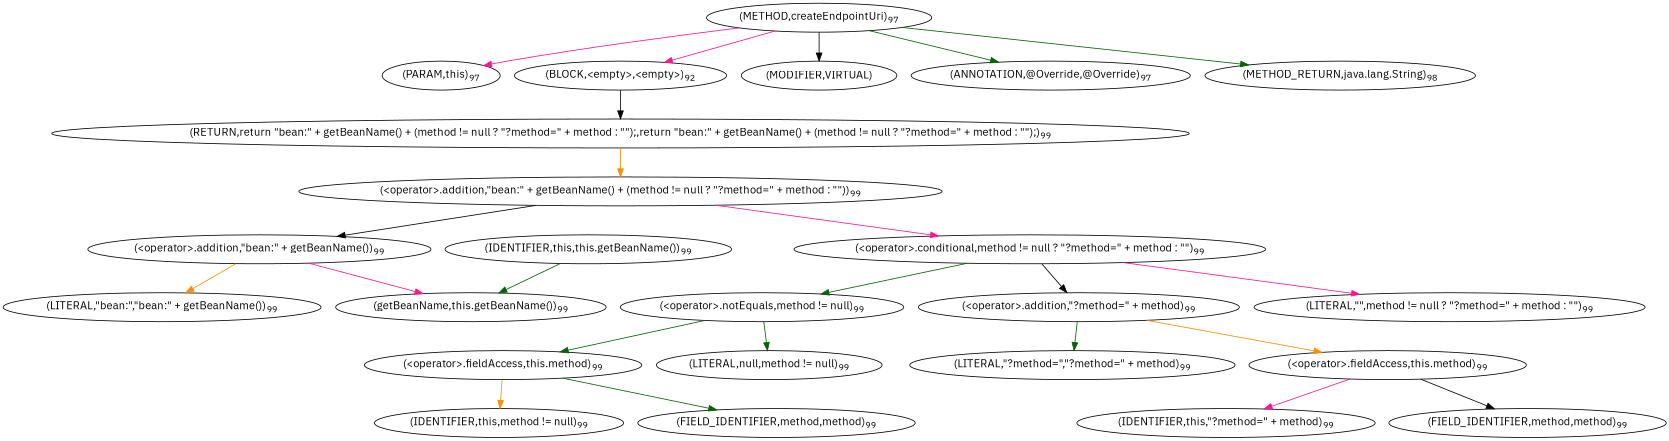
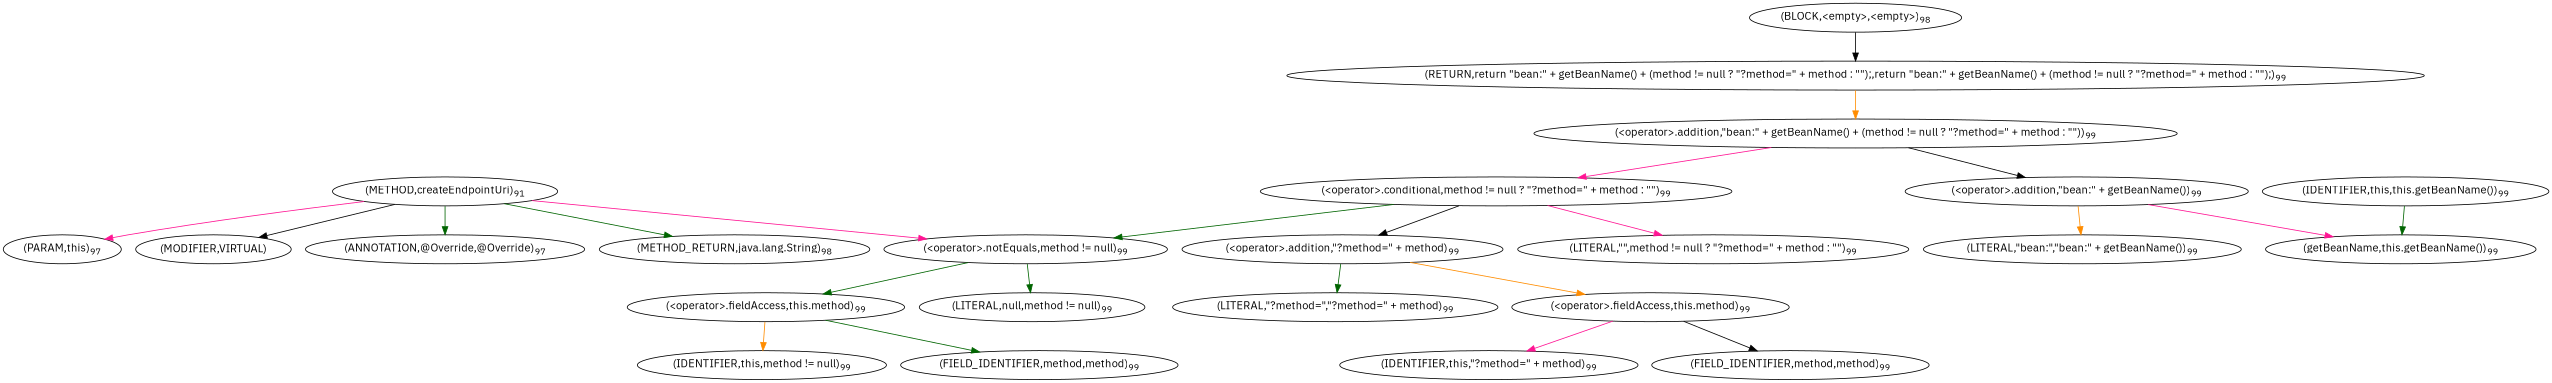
node "(METHOD,createEndpointUri)": text "97" -> "91"
edge "(METHOD,createEndpointUri)" -> "(BLOCK,<empty>,<empty>)": now "(METHOD,createEndpointUri)" -> "(<operator>.notEquals,method != null)"
node "(BLOCK,<empty>,<empty>)": text "92" -> "98"
